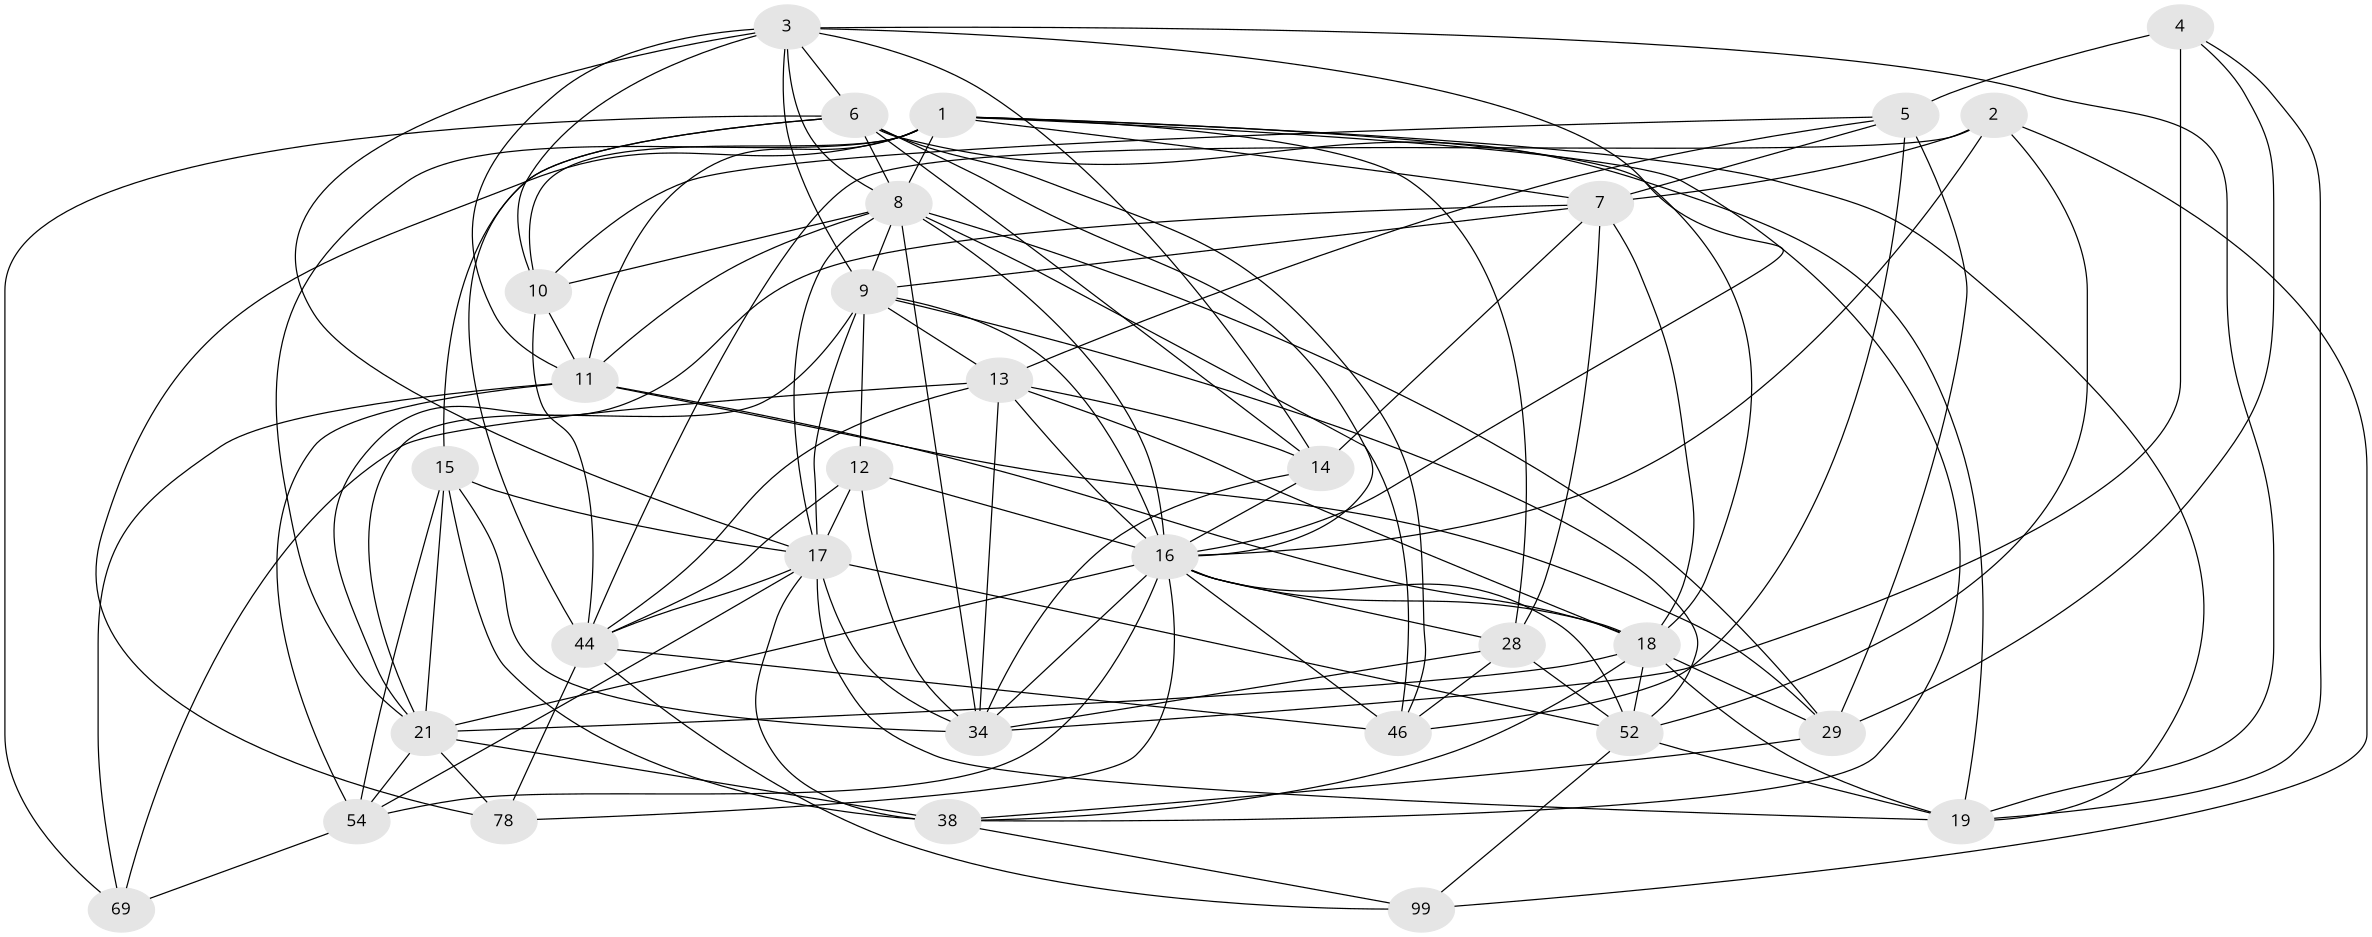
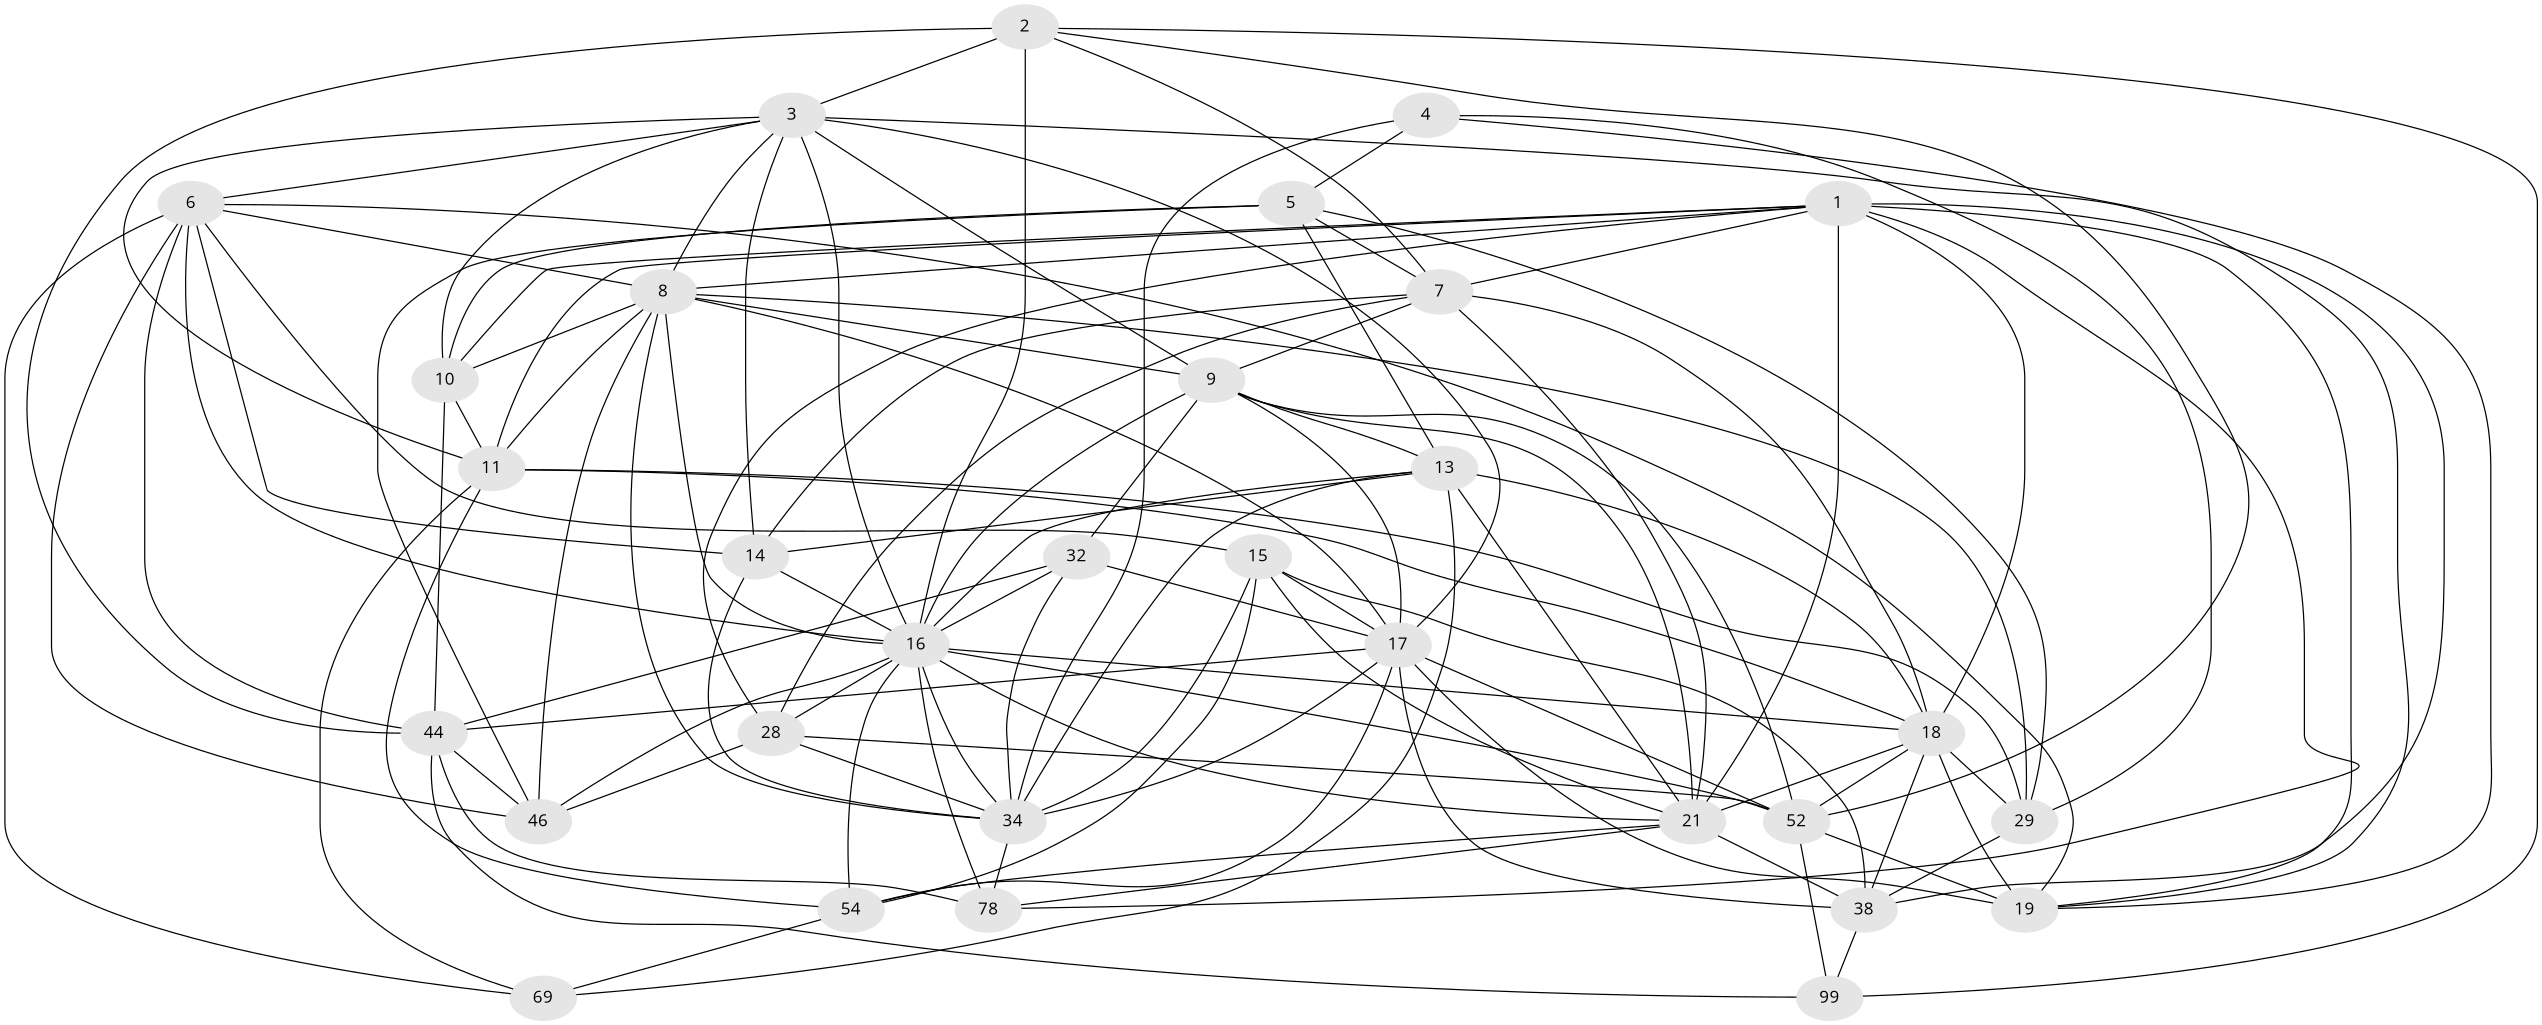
edge "2" -- "3": added
node "12": label "12" -> "32"
edge "13" -- "44": now "13" -- "21"
edge "34" -- "78": added
